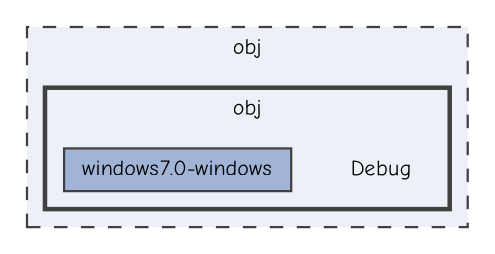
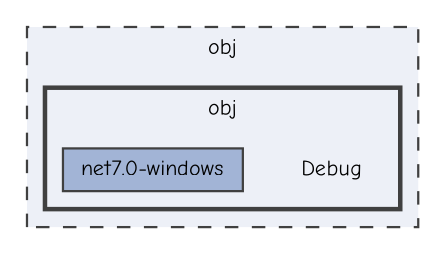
node "windows7.0-windows": label "windows7.0-windows" -> "net7.0-windows"
